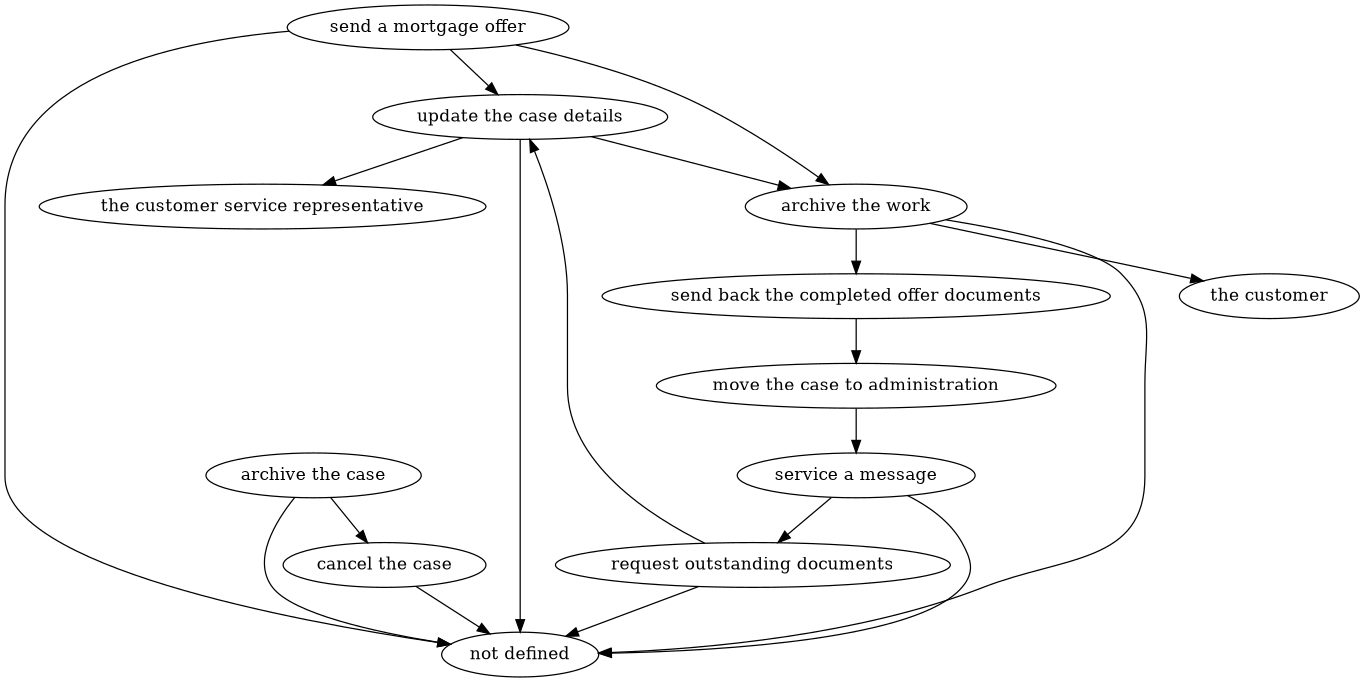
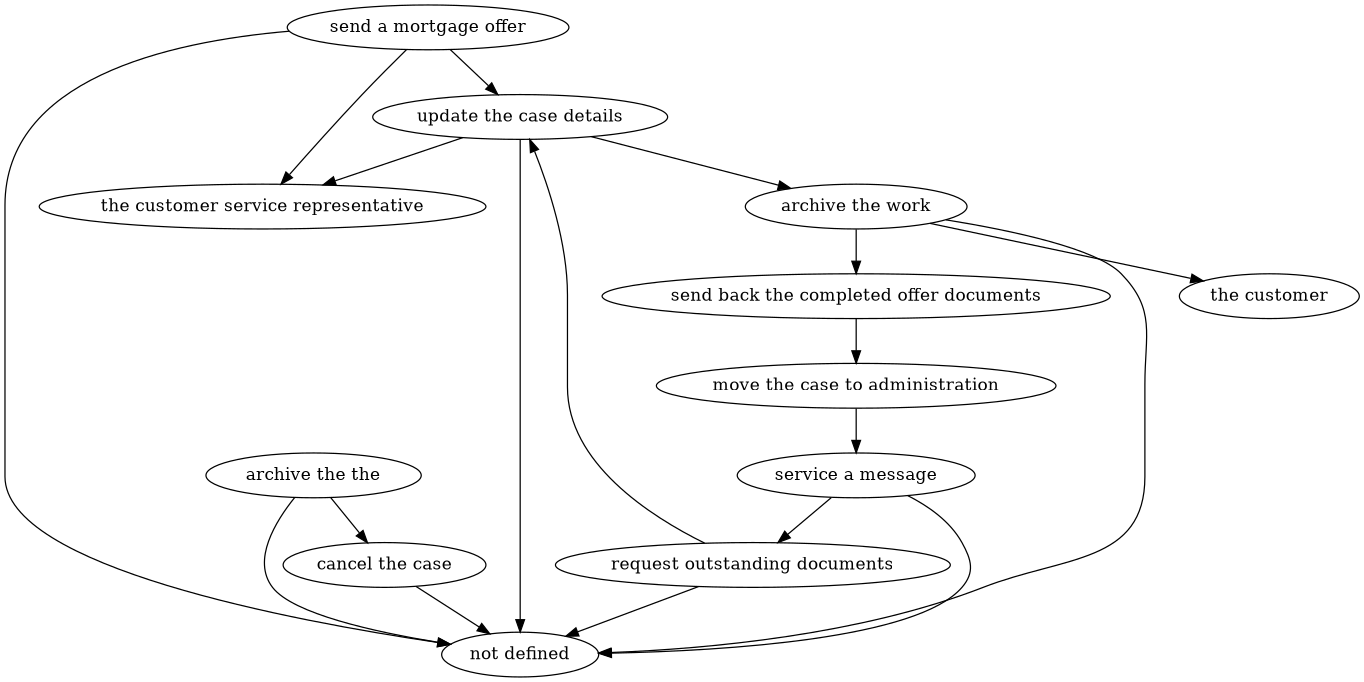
edge "send a mortgage offer" -> "archive the work": now "send a mortgage offer" -> "the customer service representative"
node "archive the case": label "archive the case" -> "archive the the"
